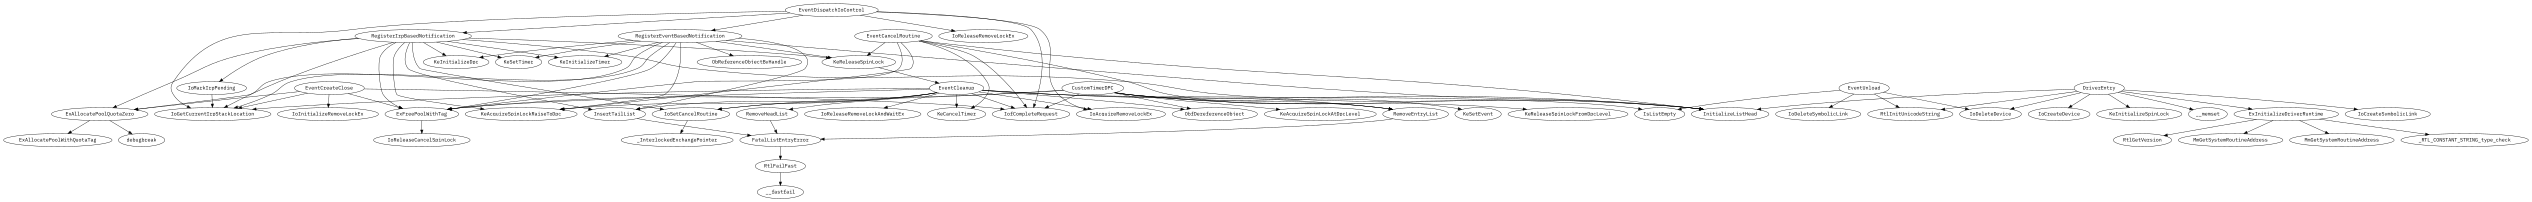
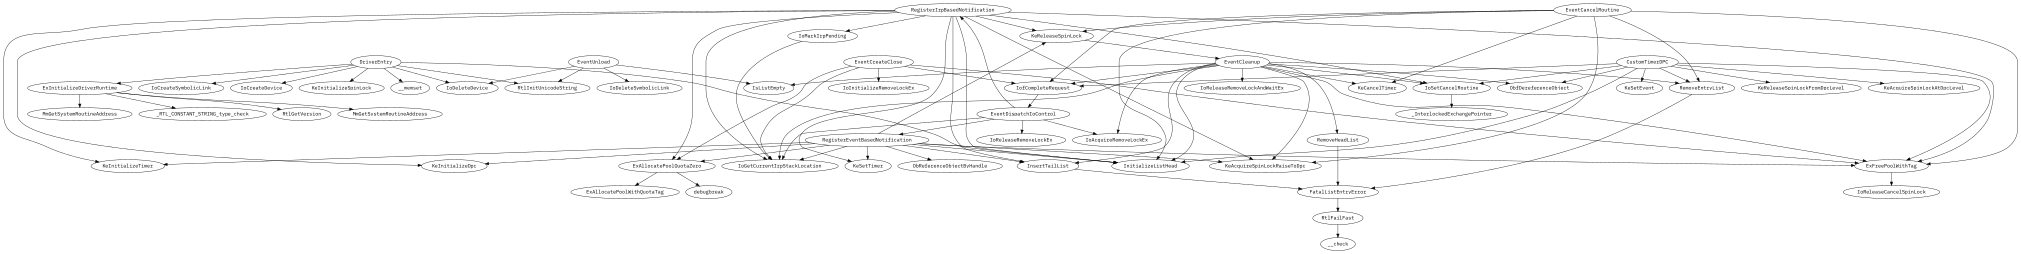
edge "EventDispatchIoControl" -> "IofCompleteRequest": reversed
node "__fastfail": label "__fastfail" -> "__check"
